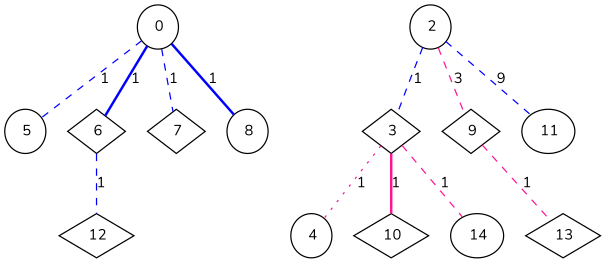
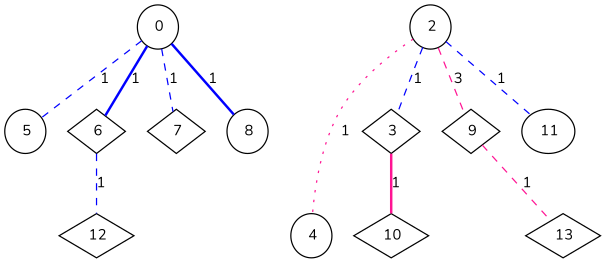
edge "2" -- "11": label "9" -> "1"
edge "3" -- "4": now "2" -- "4"
node "14": removed
